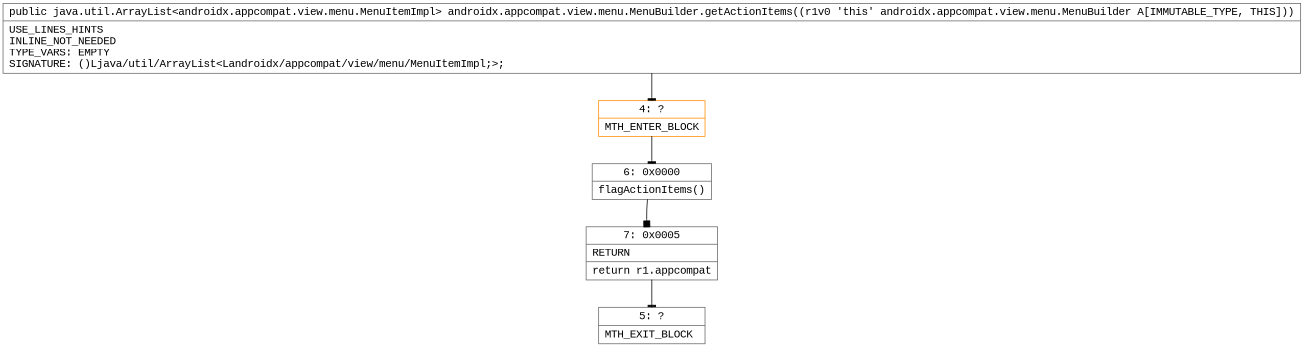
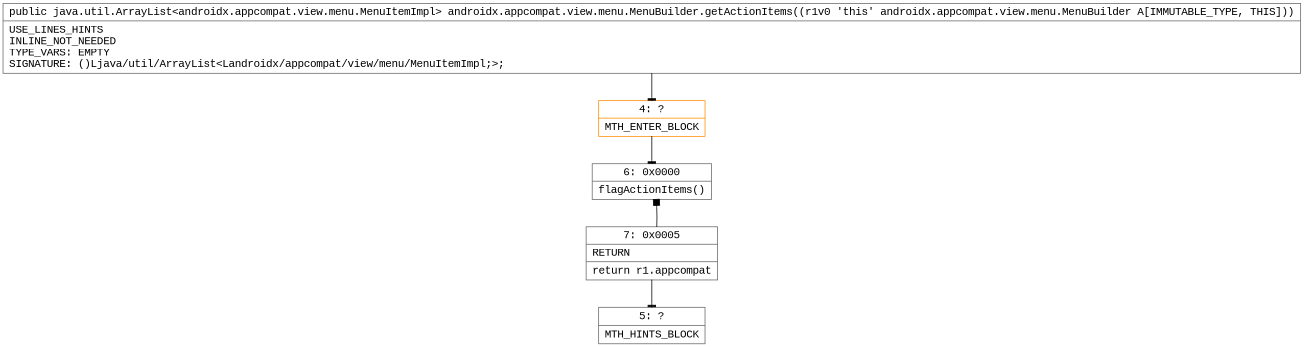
edge "6: 0x0000" -> "7: 0x0005": reversed
node "5: ?": text "MTH_EXIT_BLOCK" -> "MTH_HINTS_BLOCK"
